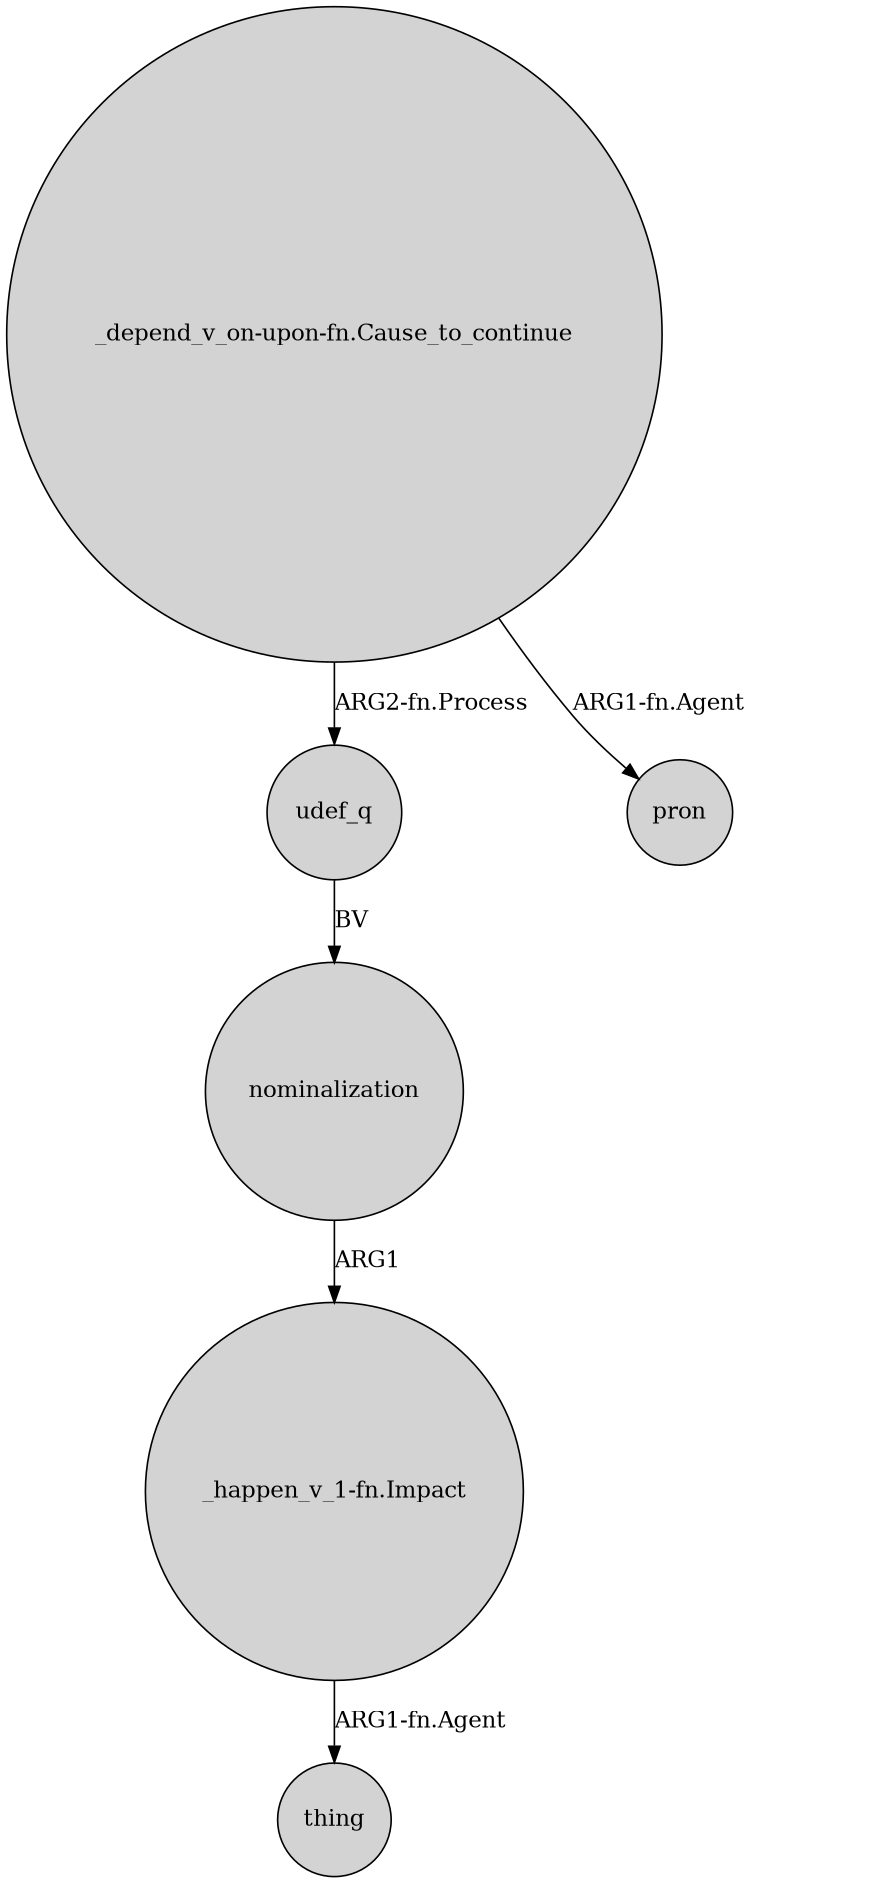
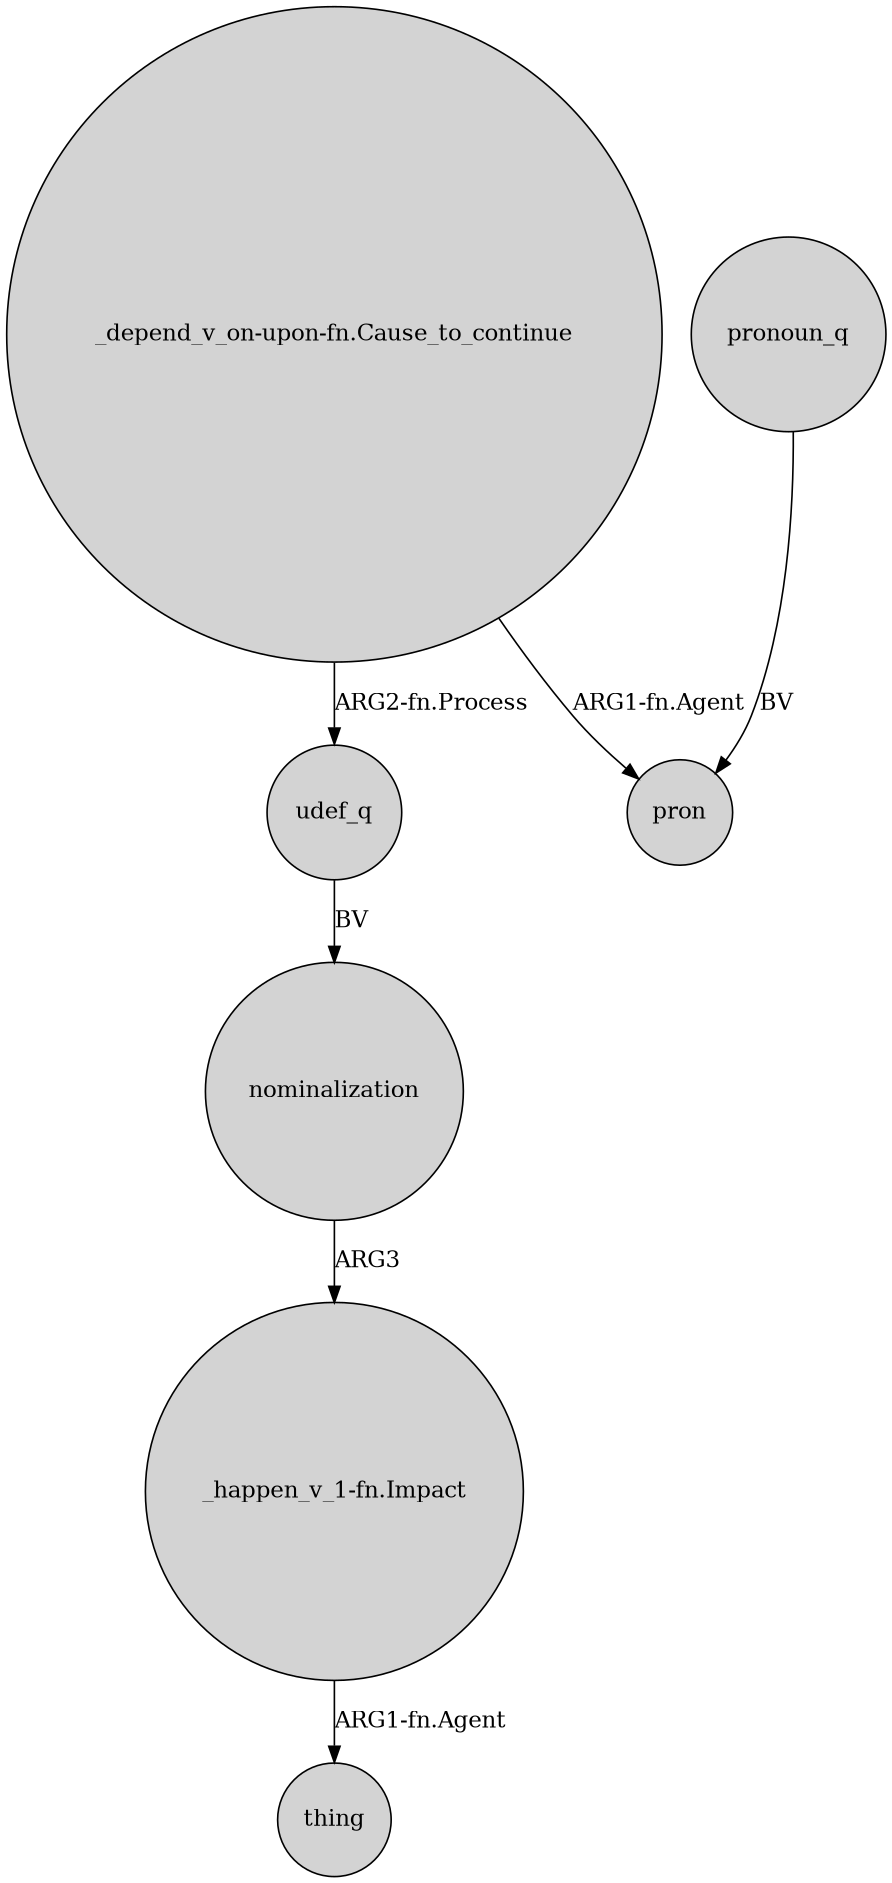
node "pronoun_q": added
edge "nominalization" -> "_happen_v_1-fn.Impact": label "ARG1" -> "ARG3"
